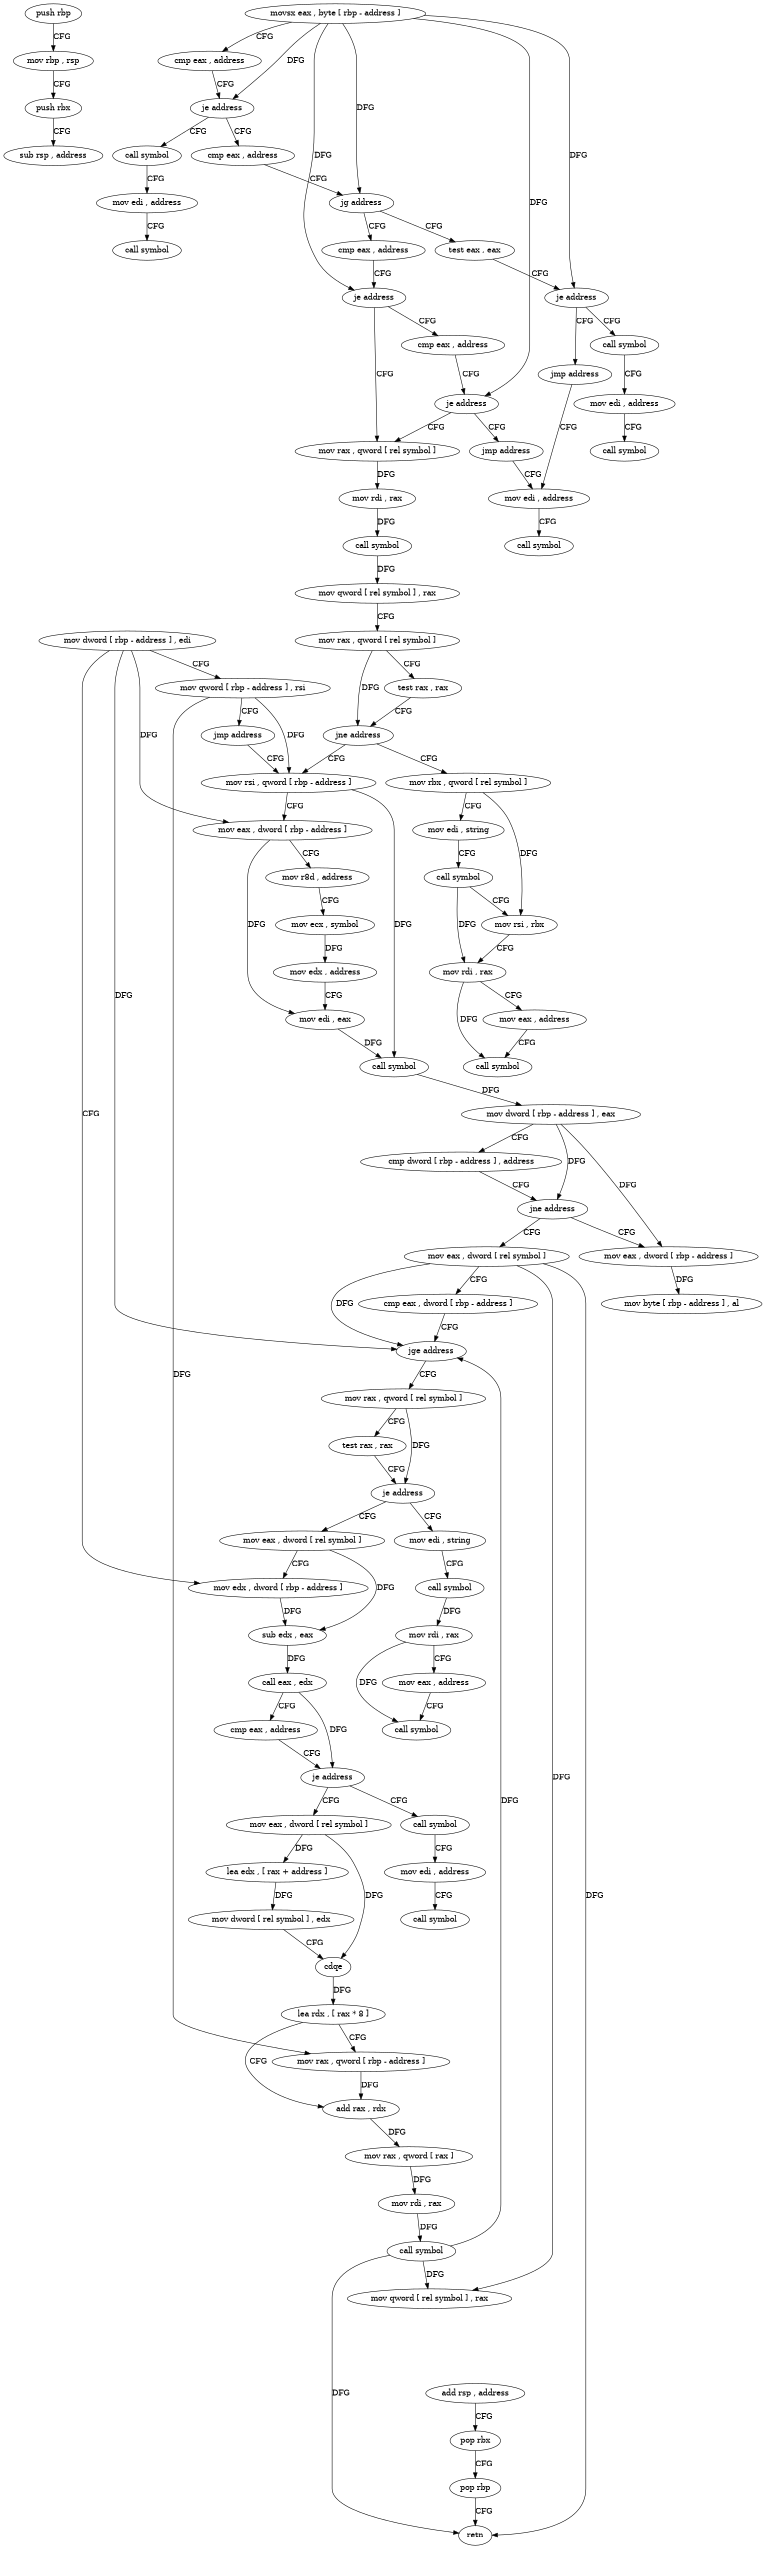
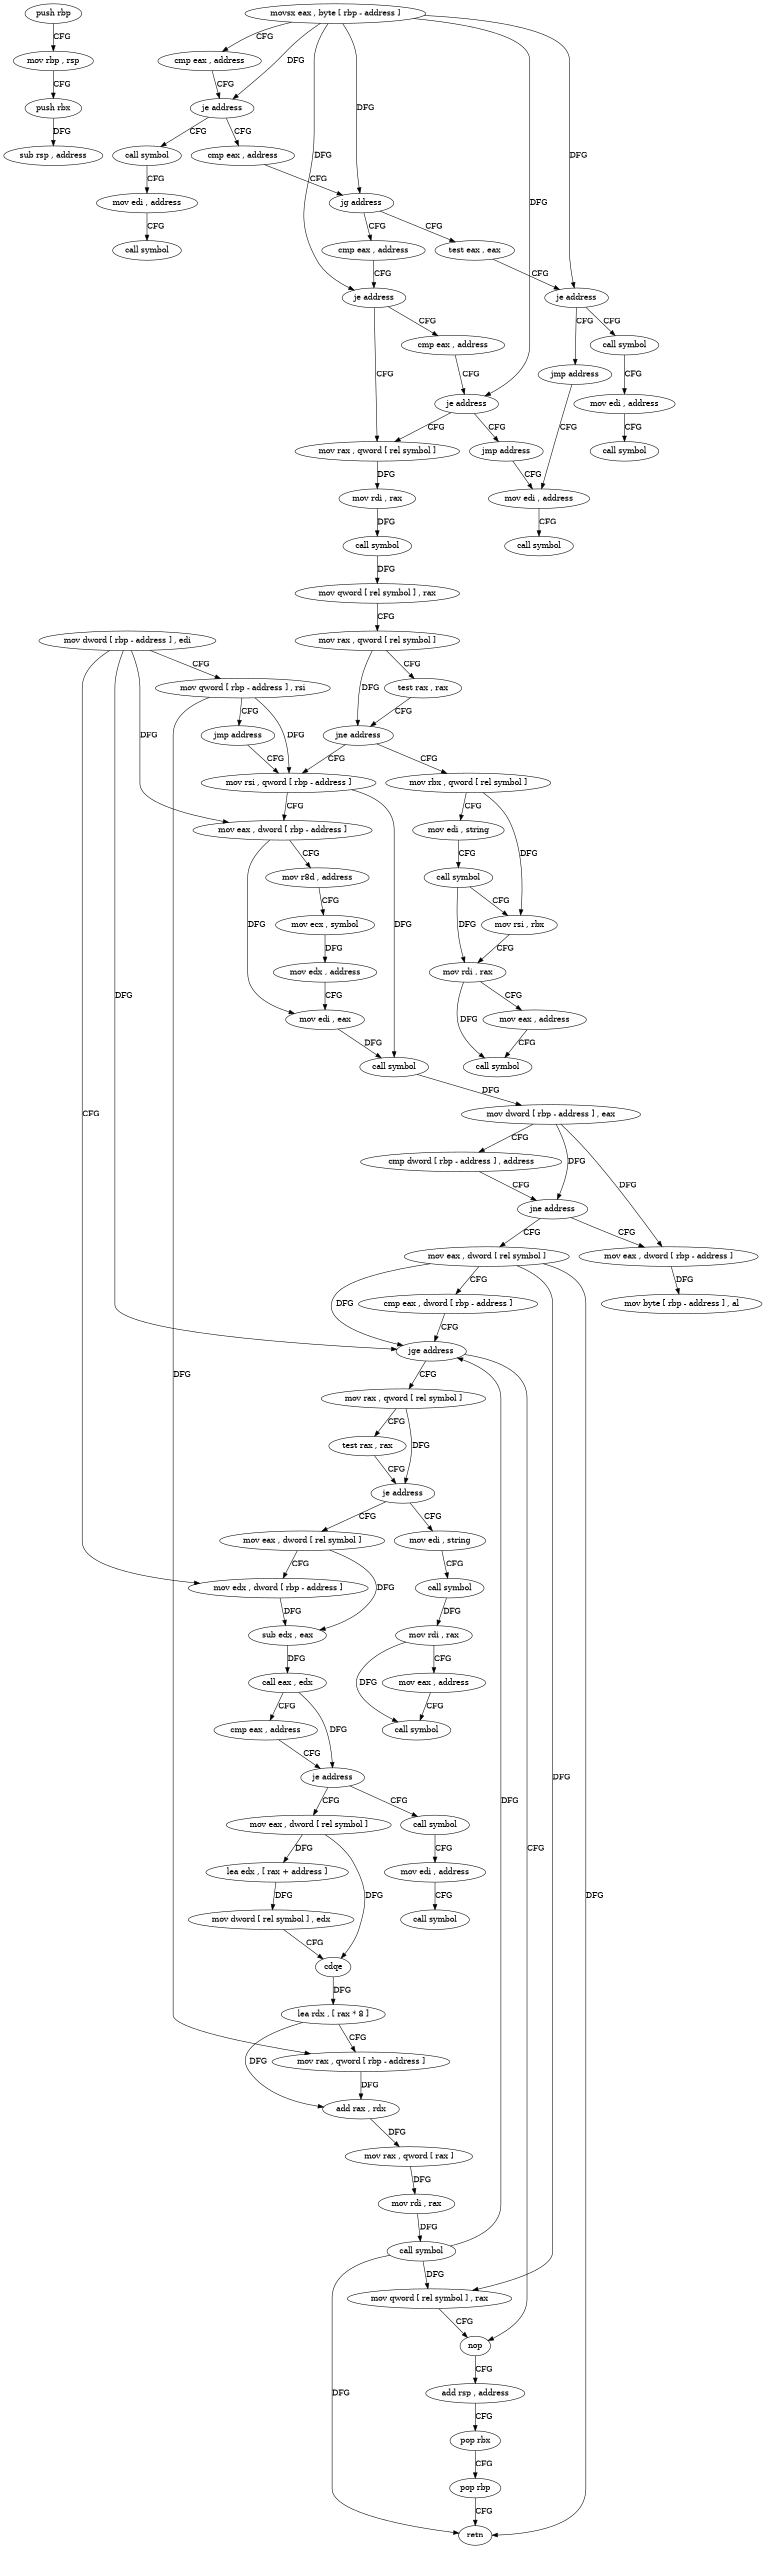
edge "push rbx" -> "sub rsp , address": label "CFG" -> "DFG"
edge "lea rdx , [ rax * 8 ]" -> "add rax , rdx": label "CFG" -> "DFG"
node "nop": added
